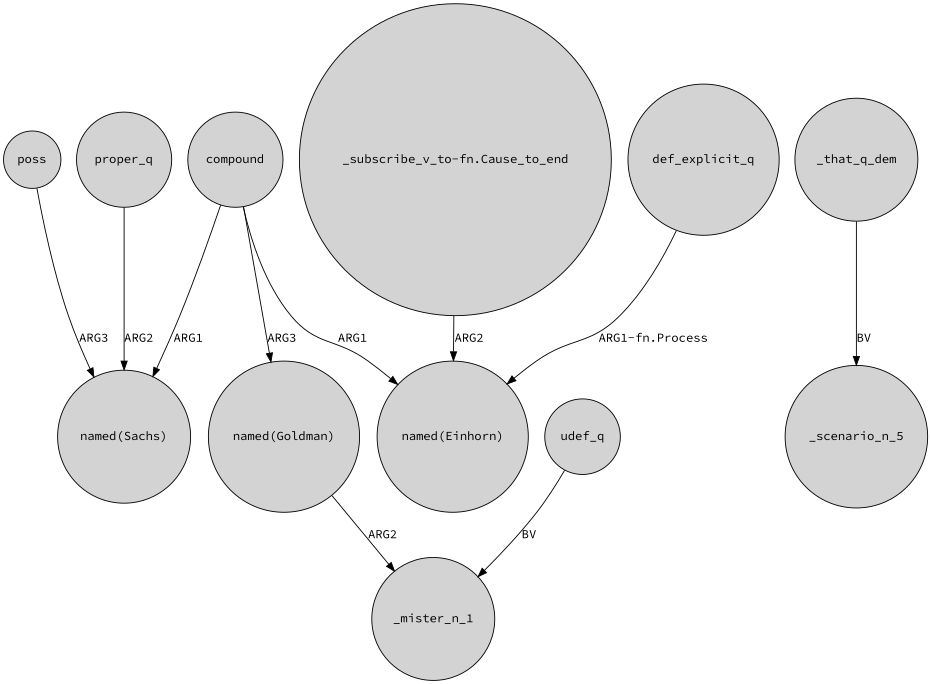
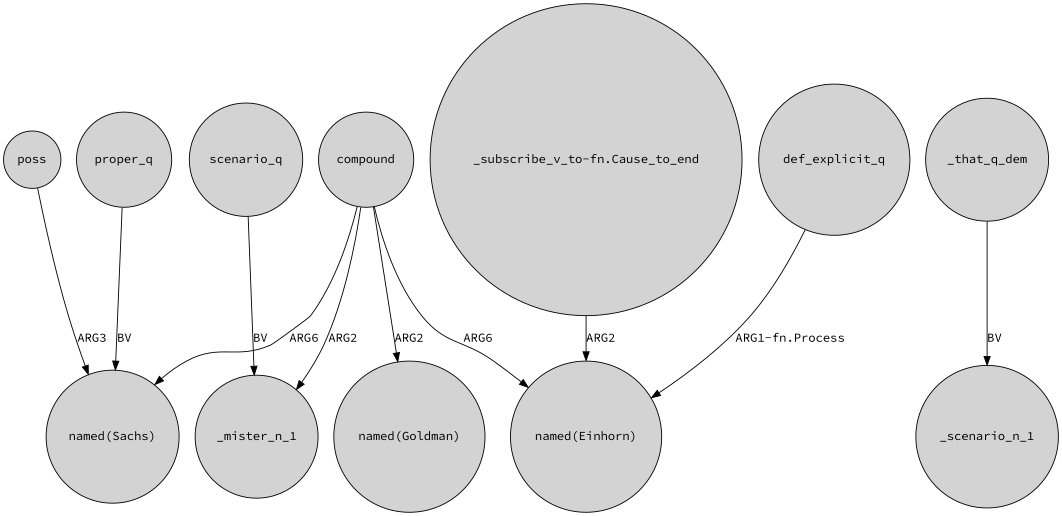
edge "proper_q" -> "named(Sachs)": label "ARG2" -> "BV"
edge "compound" -> "named(Sachs)": label "ARG1" -> "ARG6"
edge "compound" -> "named(Goldman)": label "ARG3" -> "ARG2"
edge "compound" -> "named(Einhorn)": label "ARG1" -> "ARG6"
node "udef_q": label "udef_q" -> "scenario_q"
node "_scenario_n_5": label "_scenario_n_5" -> "_scenario_n_1"
edge "named(Goldman)" -> "_mister_n_1": now "compound" -> "_mister_n_1"
